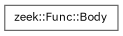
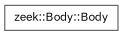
node "zeek::Func::Body": label "zeek::Func::Body" -> "zeek::Body::Body"
